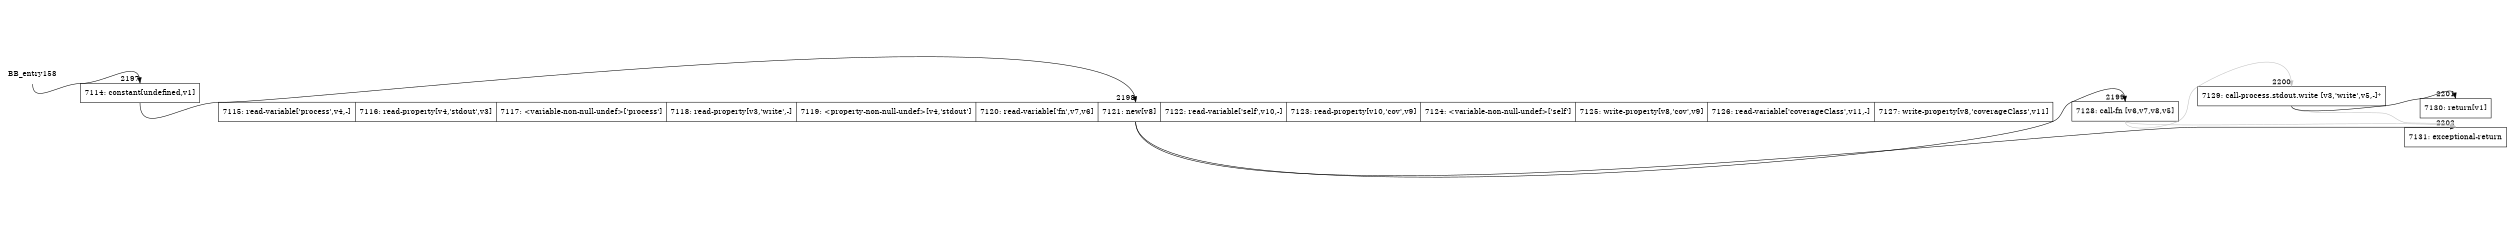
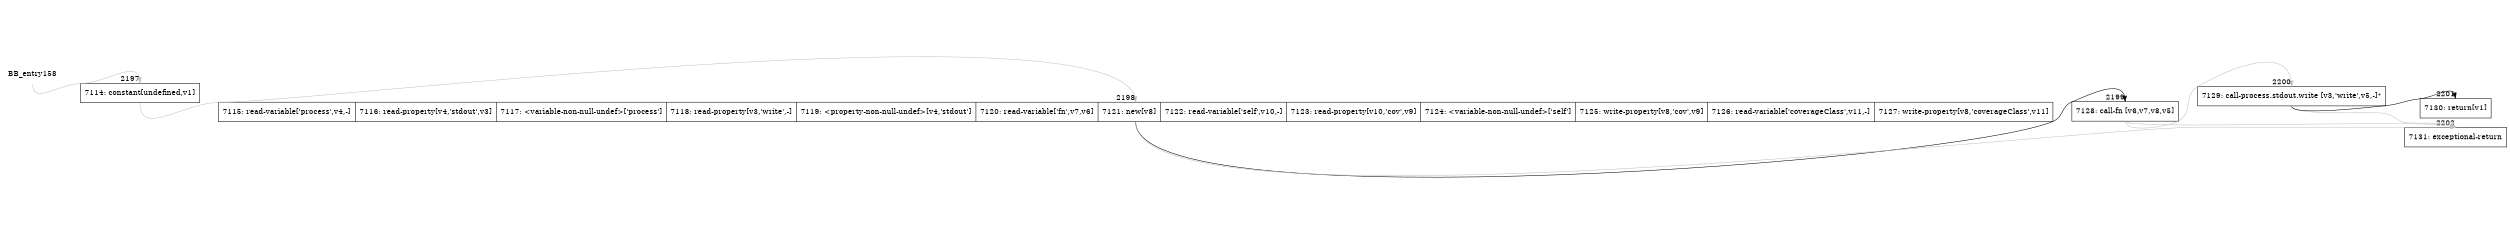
edge "7114: constant[undefined,v1]" -> "7115: read-variable['process',v4,-]": color black -> gray
edge "BB_entry158" -> "7114: constant[undefined,v1]": color black -> gray
edge "7115: read-variable['process',v4,-]" -> "7131: exceptional-return": color black -> gray
